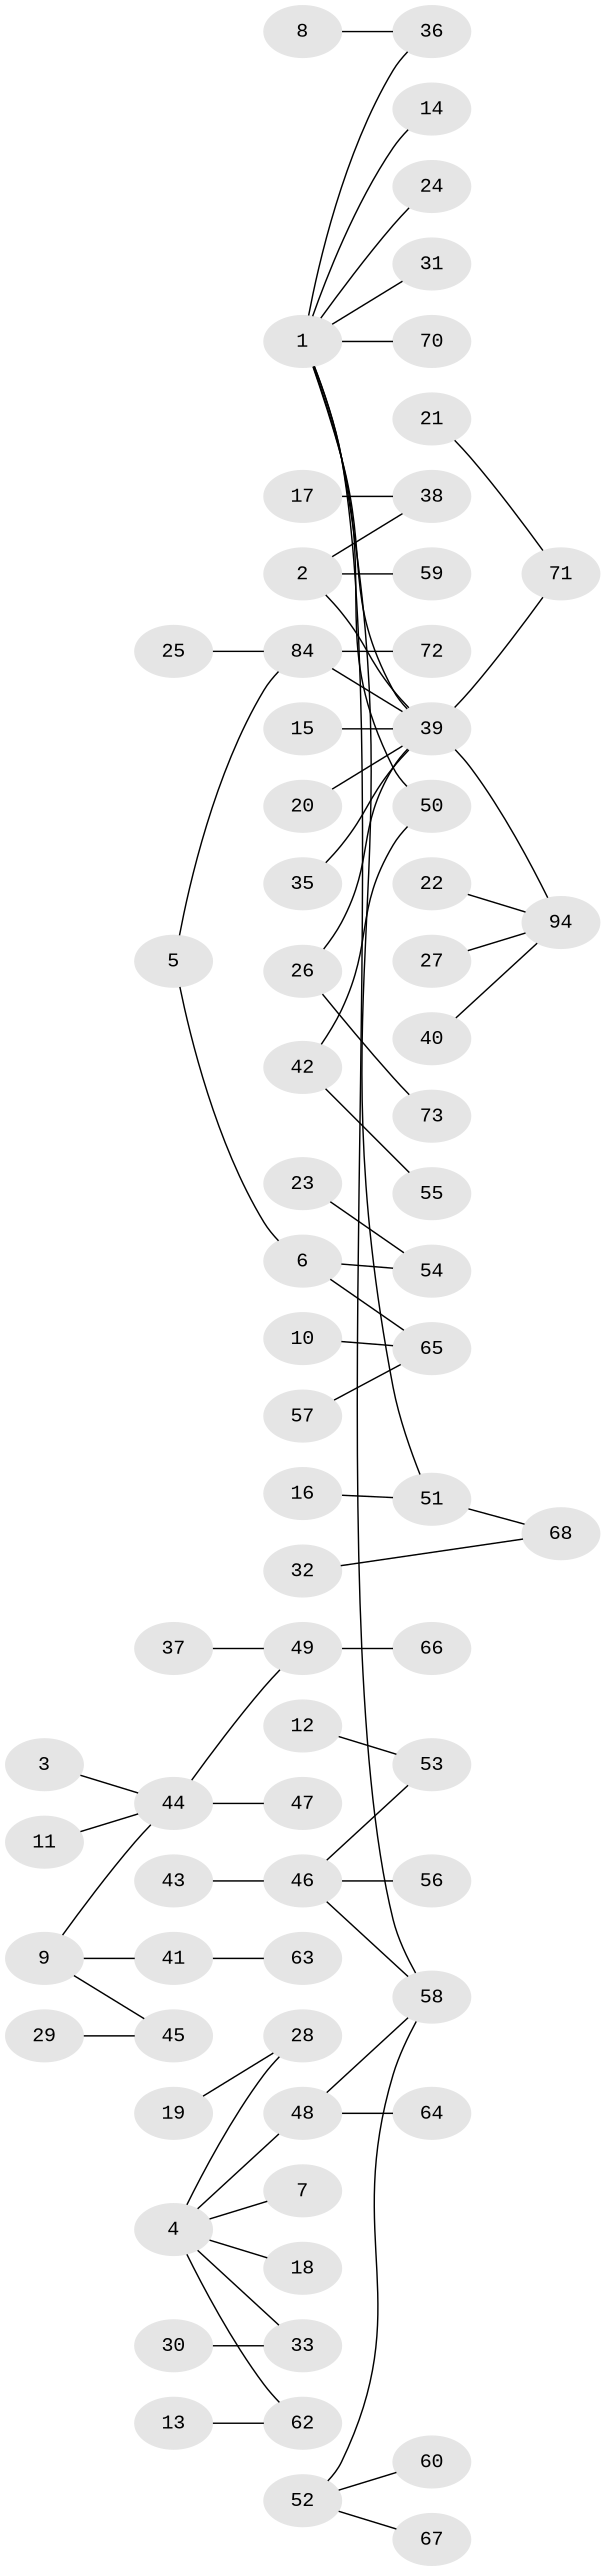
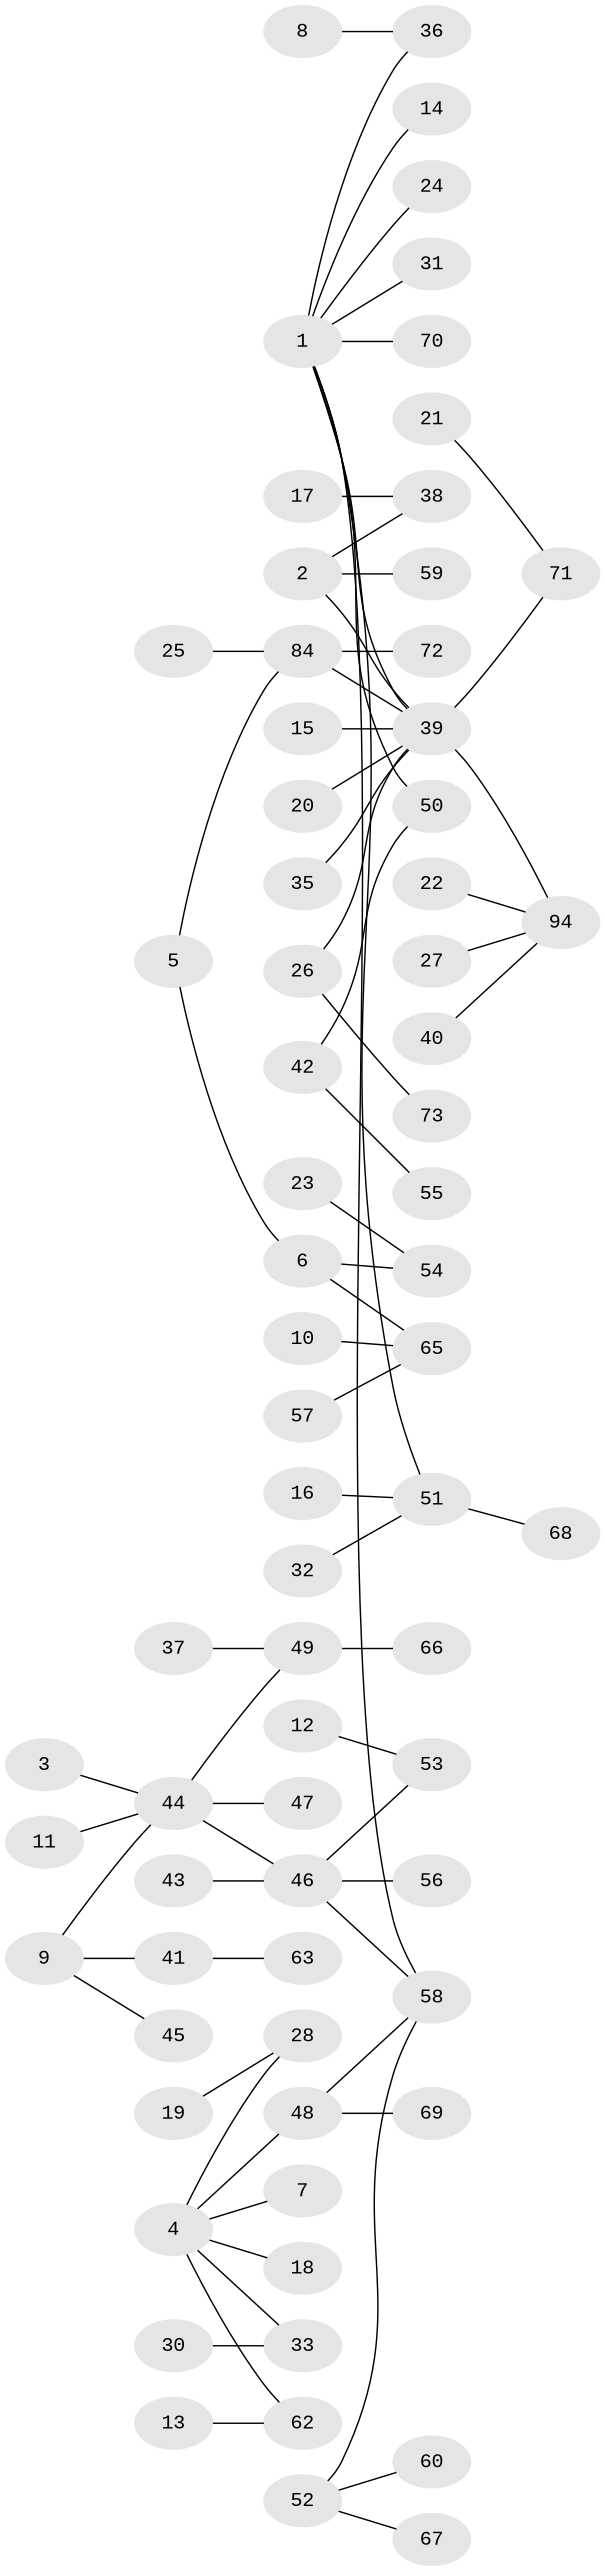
edge "68" -- "32": now "51" -- "32"
edge "44" -- "46": added
node "29": removed
node "64": label "64" -> "69"
